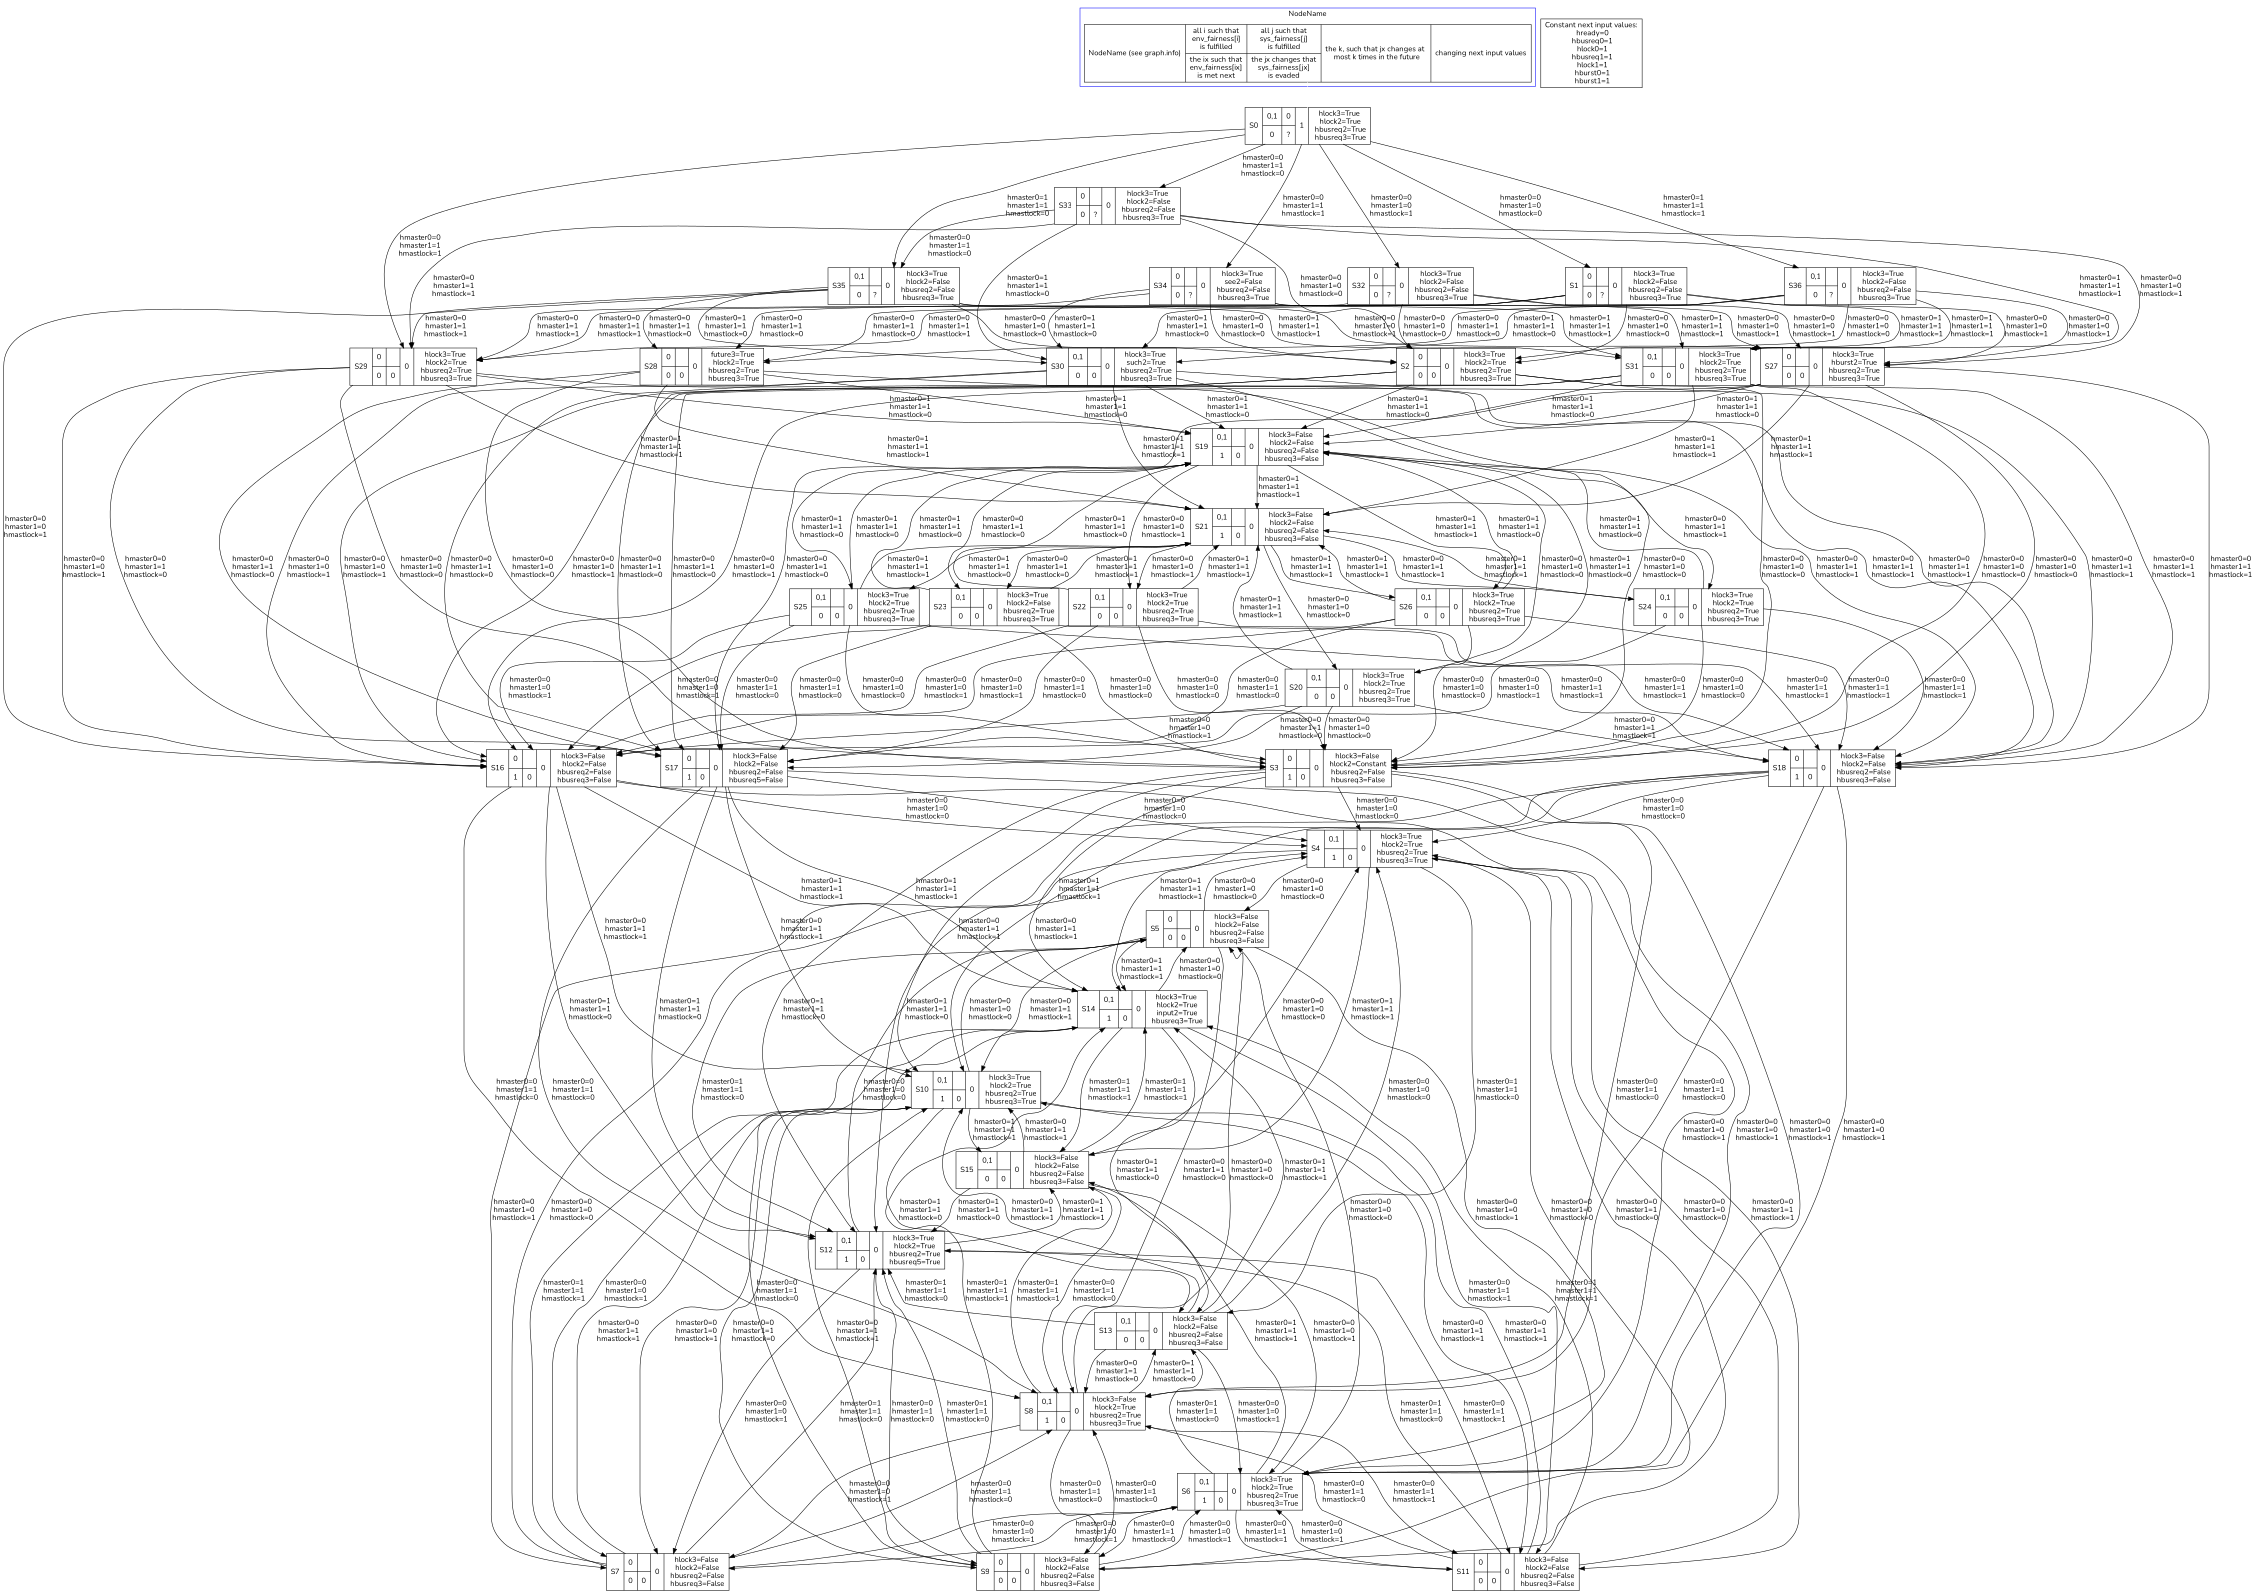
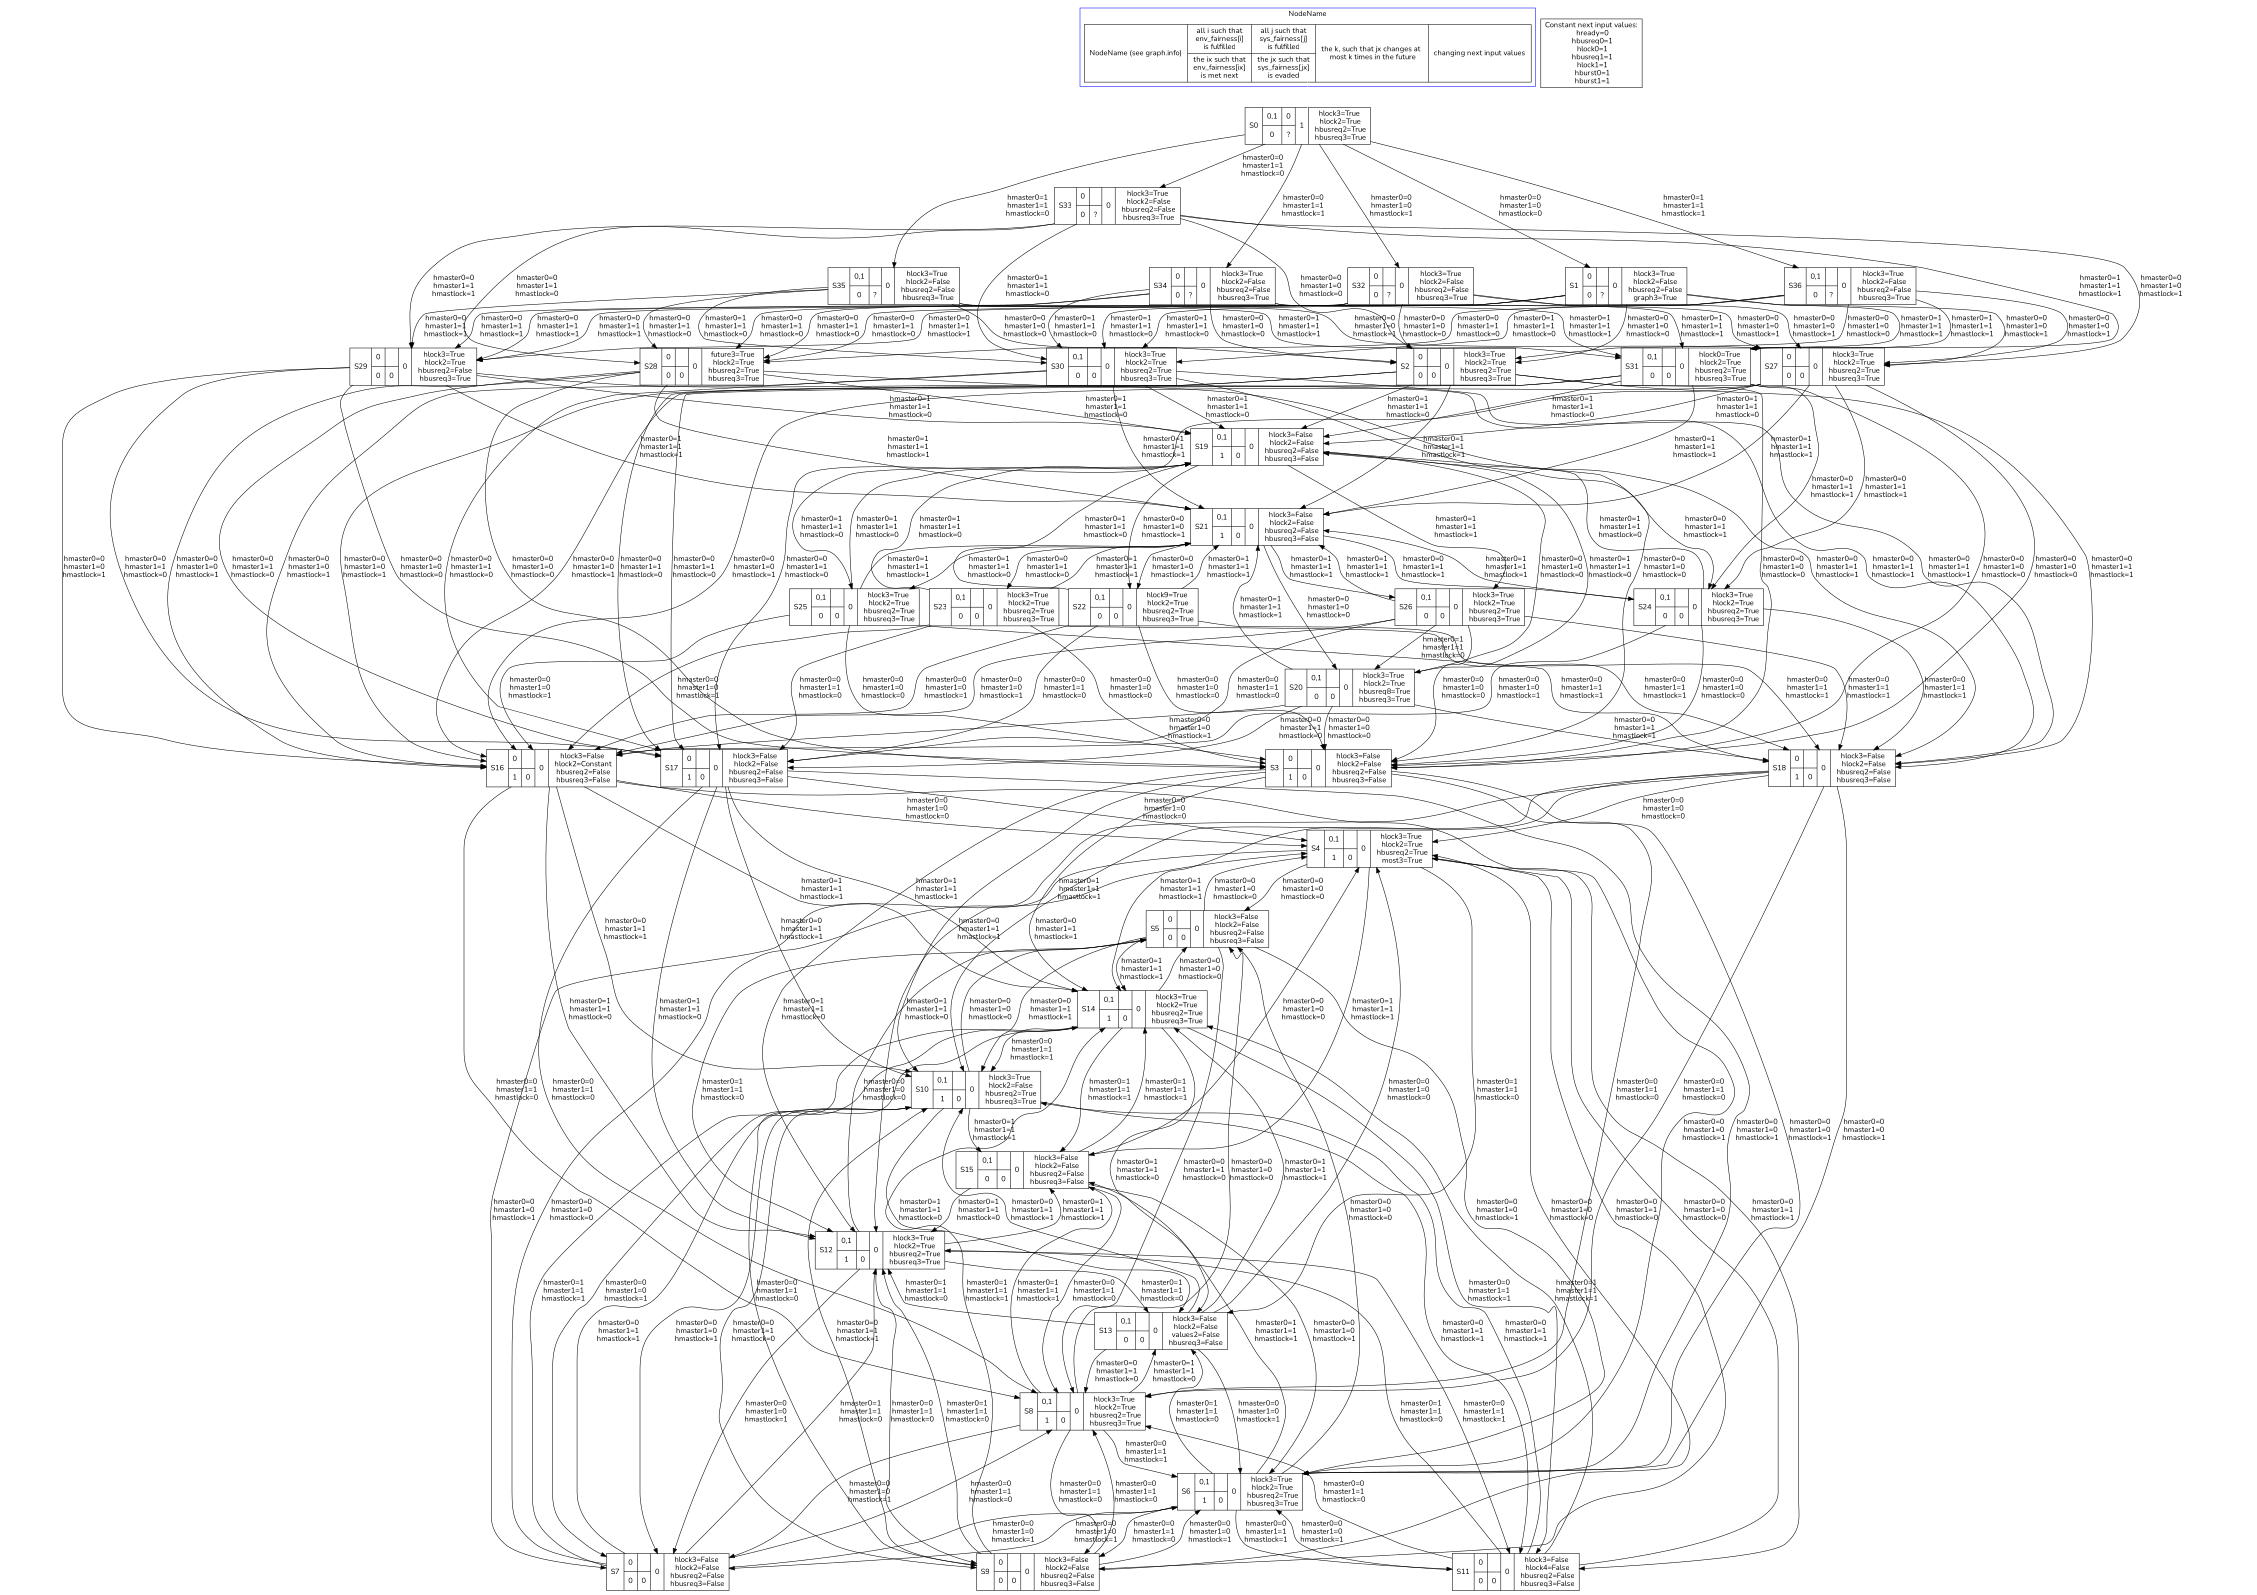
node "NodeName (see graph.info)": text "the jx changes that" -> "the jx such that"
edge "S0" -> "S29": now "S34" -> "S29"
edge "S33" -> "S35": now "S33" -> "S28"
node "S34": text "see2=False" -> "hlock2=False"
node "S1": text "hbusreq3=True" -> "graph3=True"
edge "S32" -> "S28": added, label "hmaster0=0 hmaster1=1 hmastlock=0"
edge "S32" -> "S30": added, label "hmaster0=1 hmaster1=1 hmastlock=0"
node "S31": text "hlock3=True" -> "hlock0=True"
edge "S35" -> "S16": now "S28" -> "S16"
node "S30": text "such2=True" -> "hlock2=True"
node "S27": text "hburst2=True" -> "hlock2=True"
node "S29": text "hbusreq2=True" -> "hbusreq2=False"
edge "S19" -> "S23": removed, label "hmaster0=0 hmaster1=1 hmastlock=0"
edge "S19" -> "S21": now "S2" -> "S21"
edge "S26" -> "S19": now "S26" -> "S20"
edge "S31" -> "S18": now "S31" -> "S24"
edge "S27" -> "S18": now "S27" -> "S24"
node "S22": text "hlock3=True" -> "hlock9=True"
node "S23": text "hlock2=False" -> "hlock2=True"
edge "S25" -> "S17": removed, label "hmaster0=0 hmaster1=1 hmastlock=0"
node "S20": text "hbusreq2=True" -> "hbusreq8=True"
node "S16": text "hlock2=False" -> "hlock2=Constant"
node "S3": text "hlock2=Constant" -> "hlock2=False"
node "S17": text "hbusreq5=False" -> "hbusreq3=False"
edge "S3" -> "S4": removed, label "hmaster0=0 hmaster1=0 hmastlock=0"
node "S4": text "hbusreq3=True" -> "most3=True"
node "S14": text "input2=True" -> "hbusreq2=True"
node "S10": text "hlock2=True" -> "hlock2=False"
edge "S15" -> "S10": now "S14" -> "S10"
node "S12": text "hbusreq5=True" -> "hbusreq3=True"
edge "S12" -> "S13": added, label "hmaster0=1 hmaster1=1 hmastlock=0"
node "S13": text "hbusreq2=False" -> "values2=False"
node "S8": text "hlock3=False" -> "hlock3=True"
edge "S8" -> "S11": now "S8" -> "S6"
node "S11": text "hlock2=False" -> "hlock4=False"
